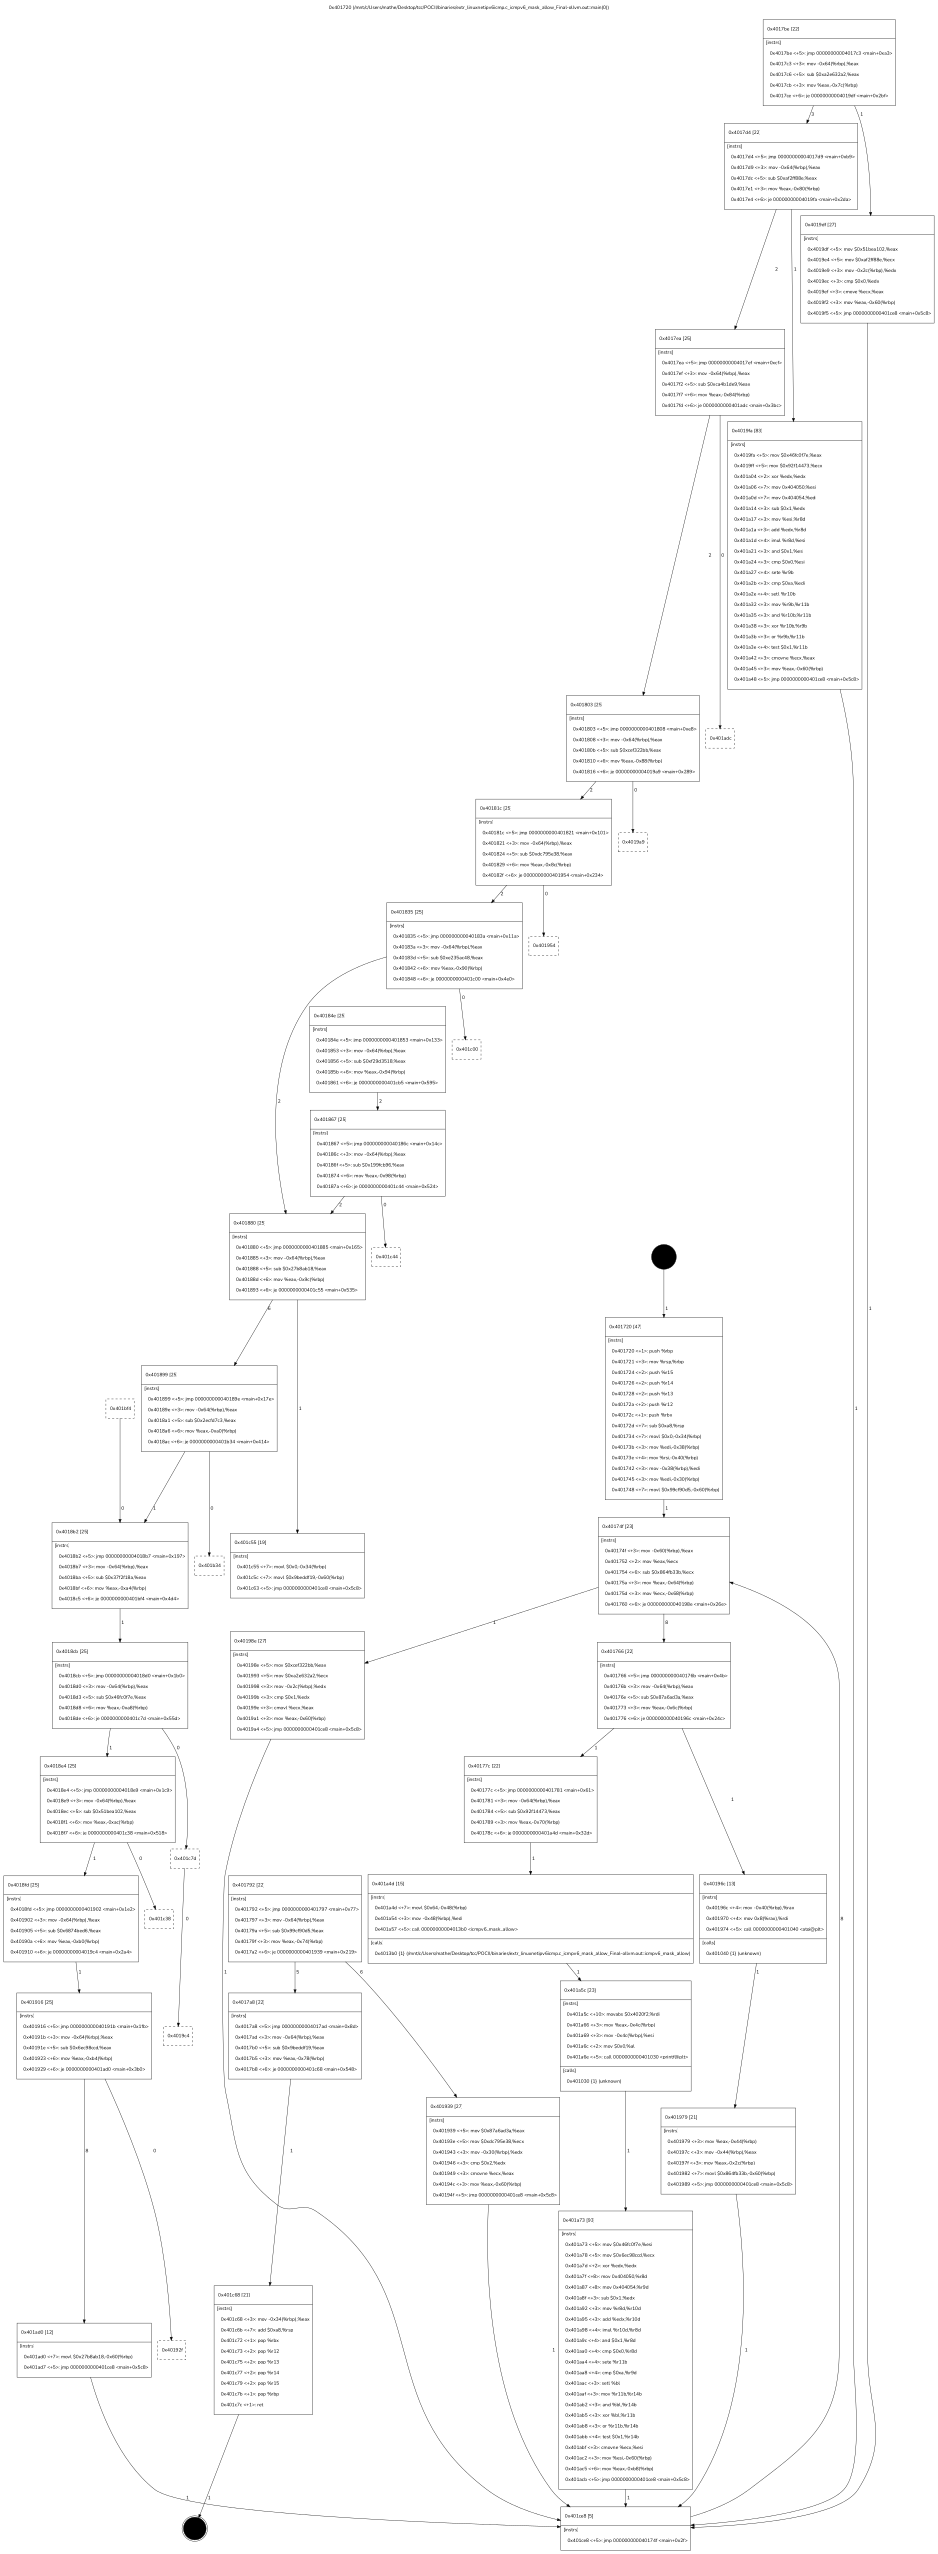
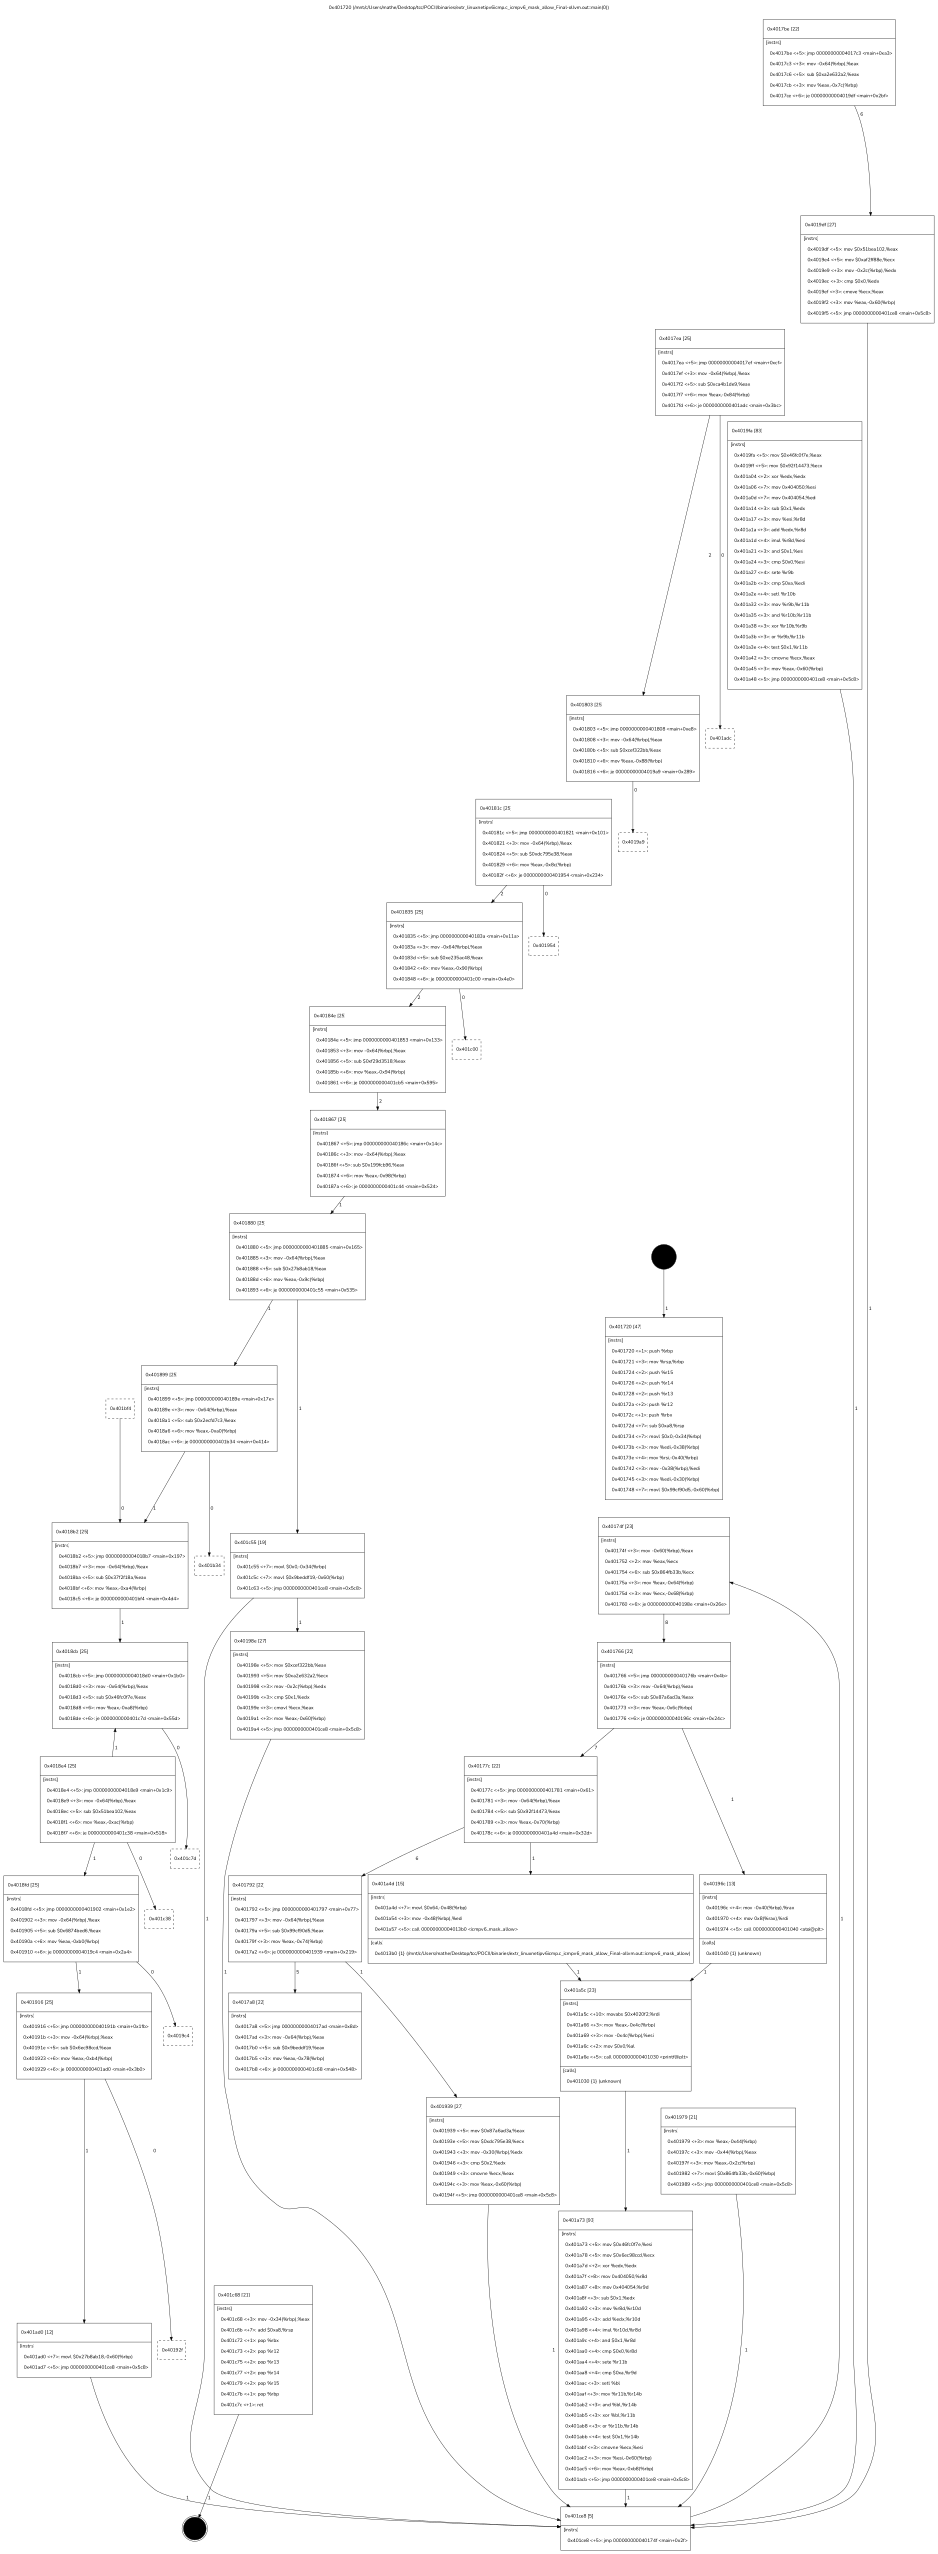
edge "0x4017be [22]" -> "0x4019df [27]": label " 1" -> " 6"
node "0x4017d4 [22]": removed
edge "0x401803 [25]" -> "0x40181c [25]": removed, label "2"
edge "0x401835 [25]" -> "0x401880 [25]": now "0x401835 [25]" -> "0x40184e [25]"
edge "0x401867 [25]" -> "0x401880 [25]": label " 2" -> " 1"
node "0x401c44": removed
edge "0x401880 [25]" -> "0x401899 [25]": label " 6" -> " 1"
edge "0x401720 [47]" -> "0x40174f [23]": removed, label "1"
edge "0x40174f [23]" -> "0x40198e [27]": now "0x401c55 [19]" -> "0x40198e [27]"
edge "0x4018cb [25]" -> "0x4018e4 [25]": reversed
edge "0x401766 [22]" -> "0x40177c [22]": label " 1" -> " 7"
edge "0x40177c [22]" -> "0x401792 [22]": added, label "6"
edge "0x401ce8 [5]" -> "0x40174f [23]": label " 8" -> " 1"
edge "0x401c7d" -> "0x4019c4": now "0x4018fd [25]" -> "0x4019c4"
edge "0x401792 [22]" -> "0x401939 [27]": label " 6" -> " 1"
edge "0x40196c [13]" -> "0x401979 [21]": now "0x40196c [13]" -> "0x401a5c [23]"
edge "0x401916 [25]" -> "0x401ad0 [12]": label " 8" -> " 1"
edge "0x4017a8 [22]" -> "0x401c68 [21]": removed, label "1"
edge "0x401c55 [19]" -> "0x401ce8 [5]": added, label "1"
